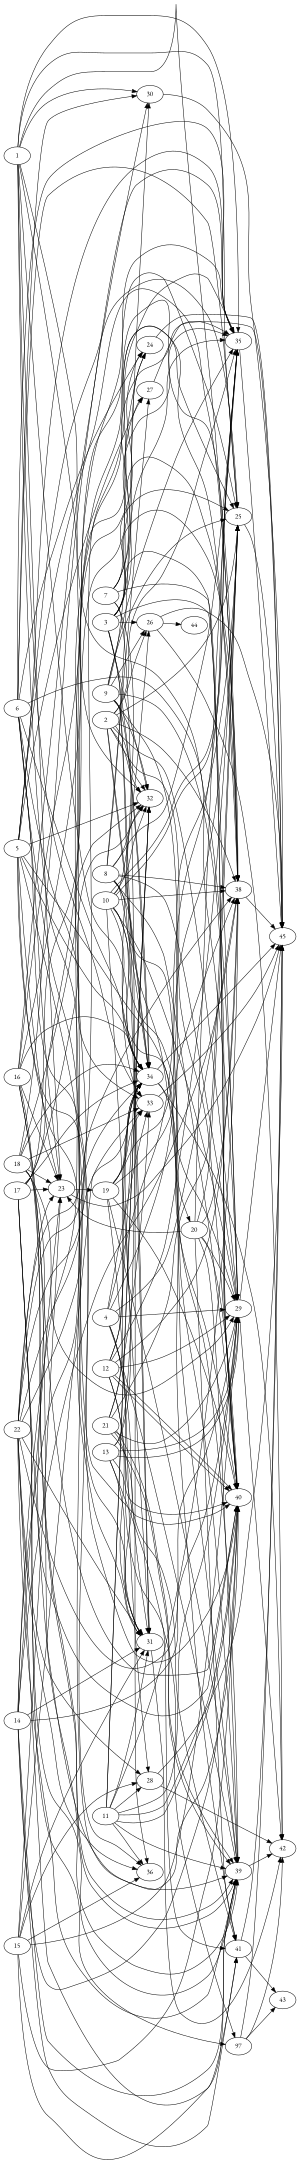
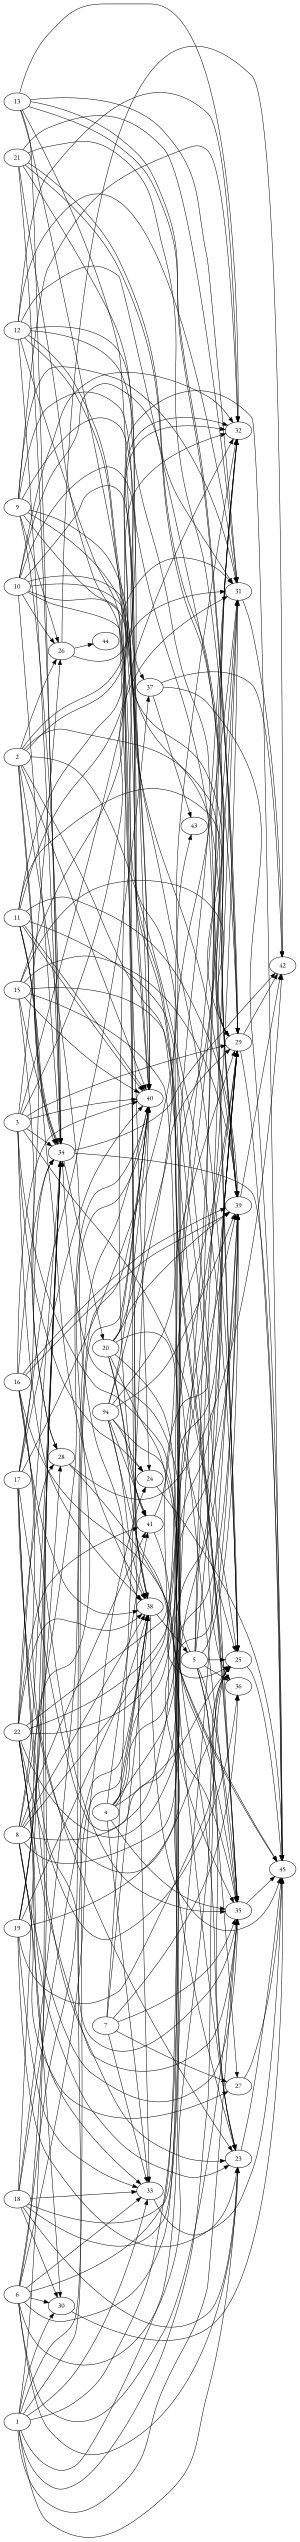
edge "5" -> "38": reversed
edge "23" -> "19": reversed
node "14": label "14" -> "94"
node "97": label "97" -> "37"
